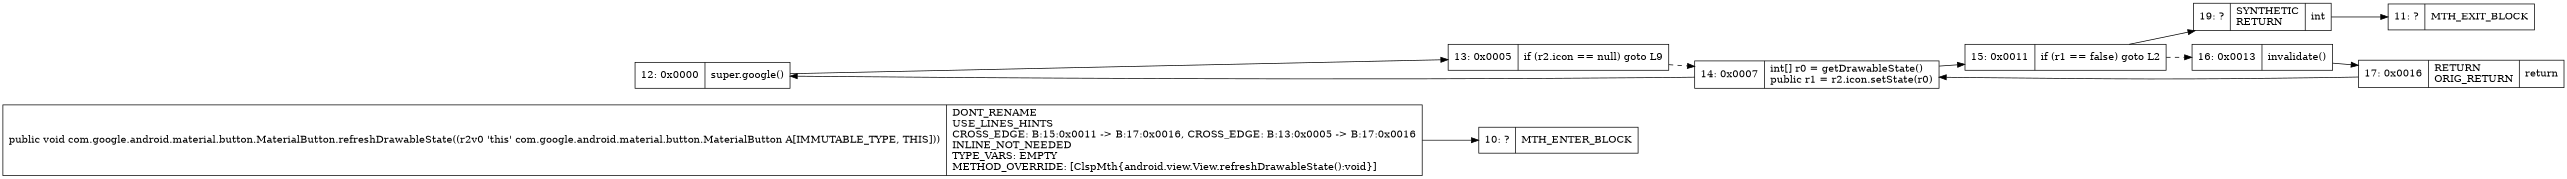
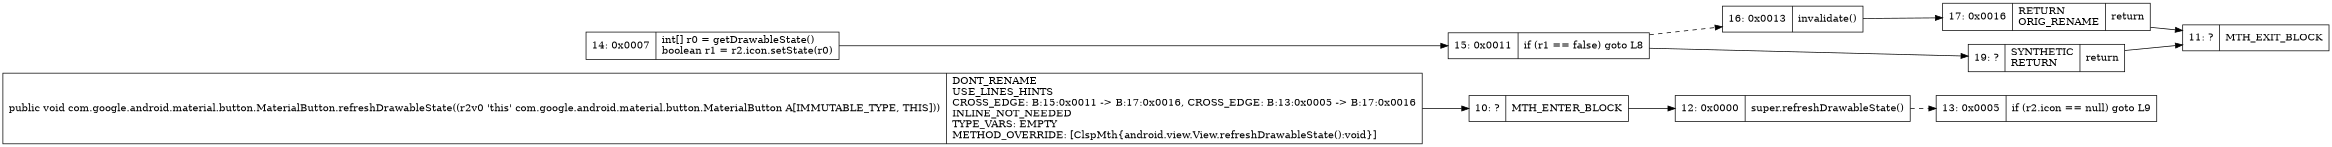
node "19: ?": text "int" -> "return"
node "15: 0x0011": text "if (r1 == false) goto L2" -> "if (r1 == false) goto L8"
edge "13: 0x0005" -> "14: 0x0007": removed
edge "12: 0x0000" -> "13: 0x0005": style solid -> dashed
node "12: 0x0000": text "super.google()" -> "super.refreshDrawableState()"
edge "14: 0x0007" -> "12: 0x0000": now "10: ?" -> "12: 0x0000"
edge "17: 0x0016" -> "14: 0x0007": now "17: 0x0016" -> "11: ?"
node "17: 0x0016": text "ORIG_RETURN" -> "ORIG_RENAME"
node "14: 0x0007": text "public r1 = r2.icon.setState(r0)" -> "boolean r1 = r2.icon.setState(r0)"
